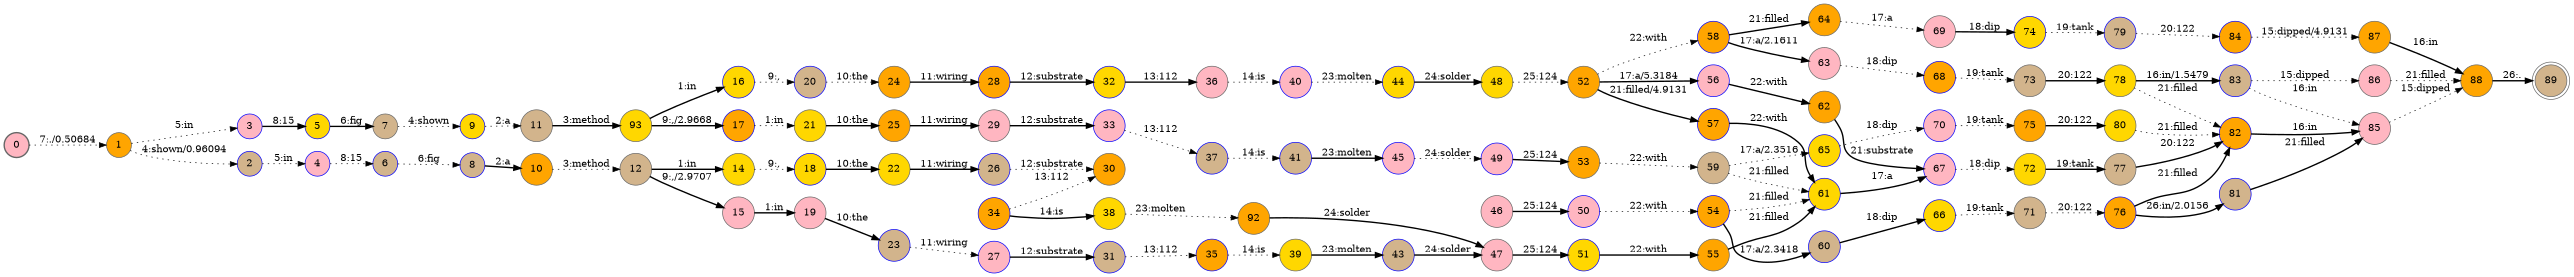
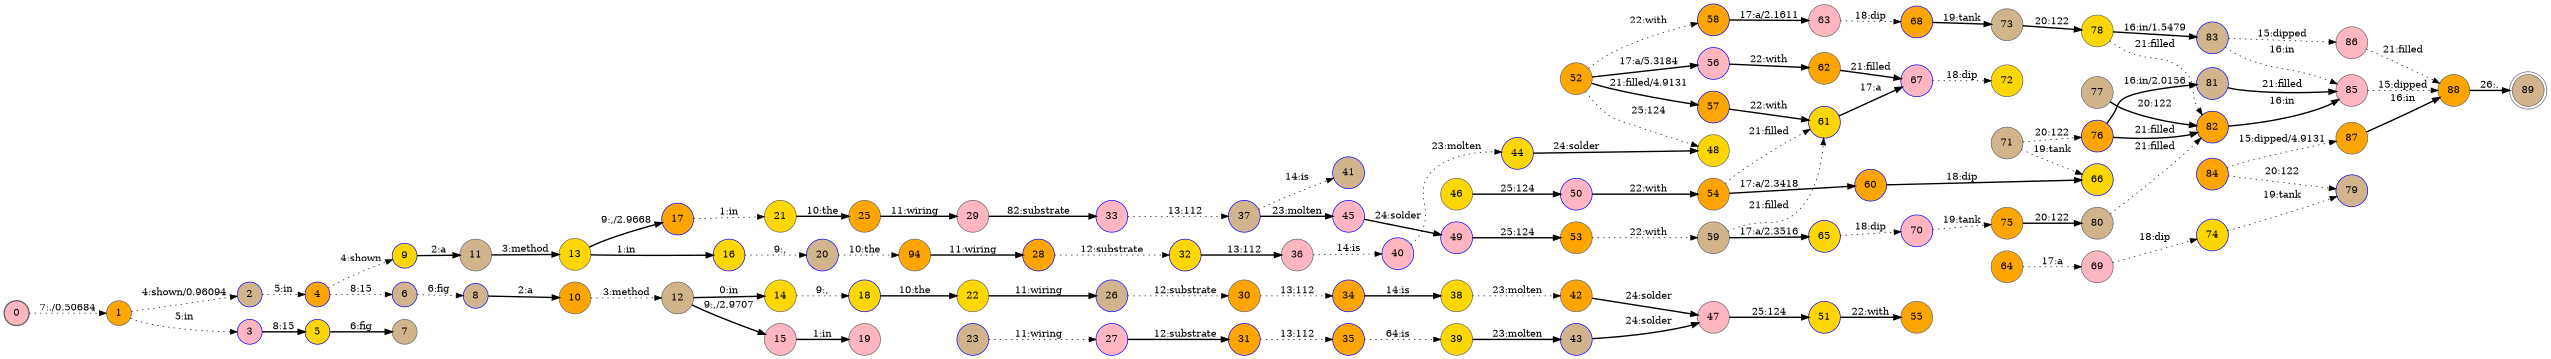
edge "58" -> "64": removed, label "21:filled"
edge "69" -> "74": style bold -> dotted
edge "79" -> "84": reversed
edge "68" -> "73": style dotted -> bold
node "24": label "24" -> "94"
edge "28" -> "32": style bold -> dotted
edge "48" -> "52": reversed
edge "29" -> "33": label "12:substrate" -> "82:substrate"
edge "7" -> "9": now "4" -> "9"
edge "9" -> "11": style dotted -> bold
node "93": label "93" -> "13"
node "80": fillcolor gold -> tan
edge "62" -> "67": label "21:substrate" -> "21:filled"
edge "41" -> "45": now "37" -> "45"
edge "45" -> "49": style dotted -> bold
edge "59" -> "65": style dotted -> bold
node "4": fillcolor lightpink -> orange
edge "12" -> "14": label "1:in" -> "0:in"
edge "72" -> "77": removed, label "19:tank"
edge "34" -> "30": reversed
edge "76" -> "81": label "26:in/2.0156" -> "16:in/2.0156"
node "46": fillcolor lightpink -> gold
edge "50" -> "54": style dotted -> bold
node "54": color blue -> gray40
edge "66" -> "71": reversed
node "92": label "92" -> "42"
edge "19" -> "23": removed, label "10:the"
edge "55" -> "61": removed, label "21:filled"
node "60": fillcolor tan -> orange
edge "35" -> "39": label "14:is" -> "64:is"
node "31": fillcolor tan -> orange
